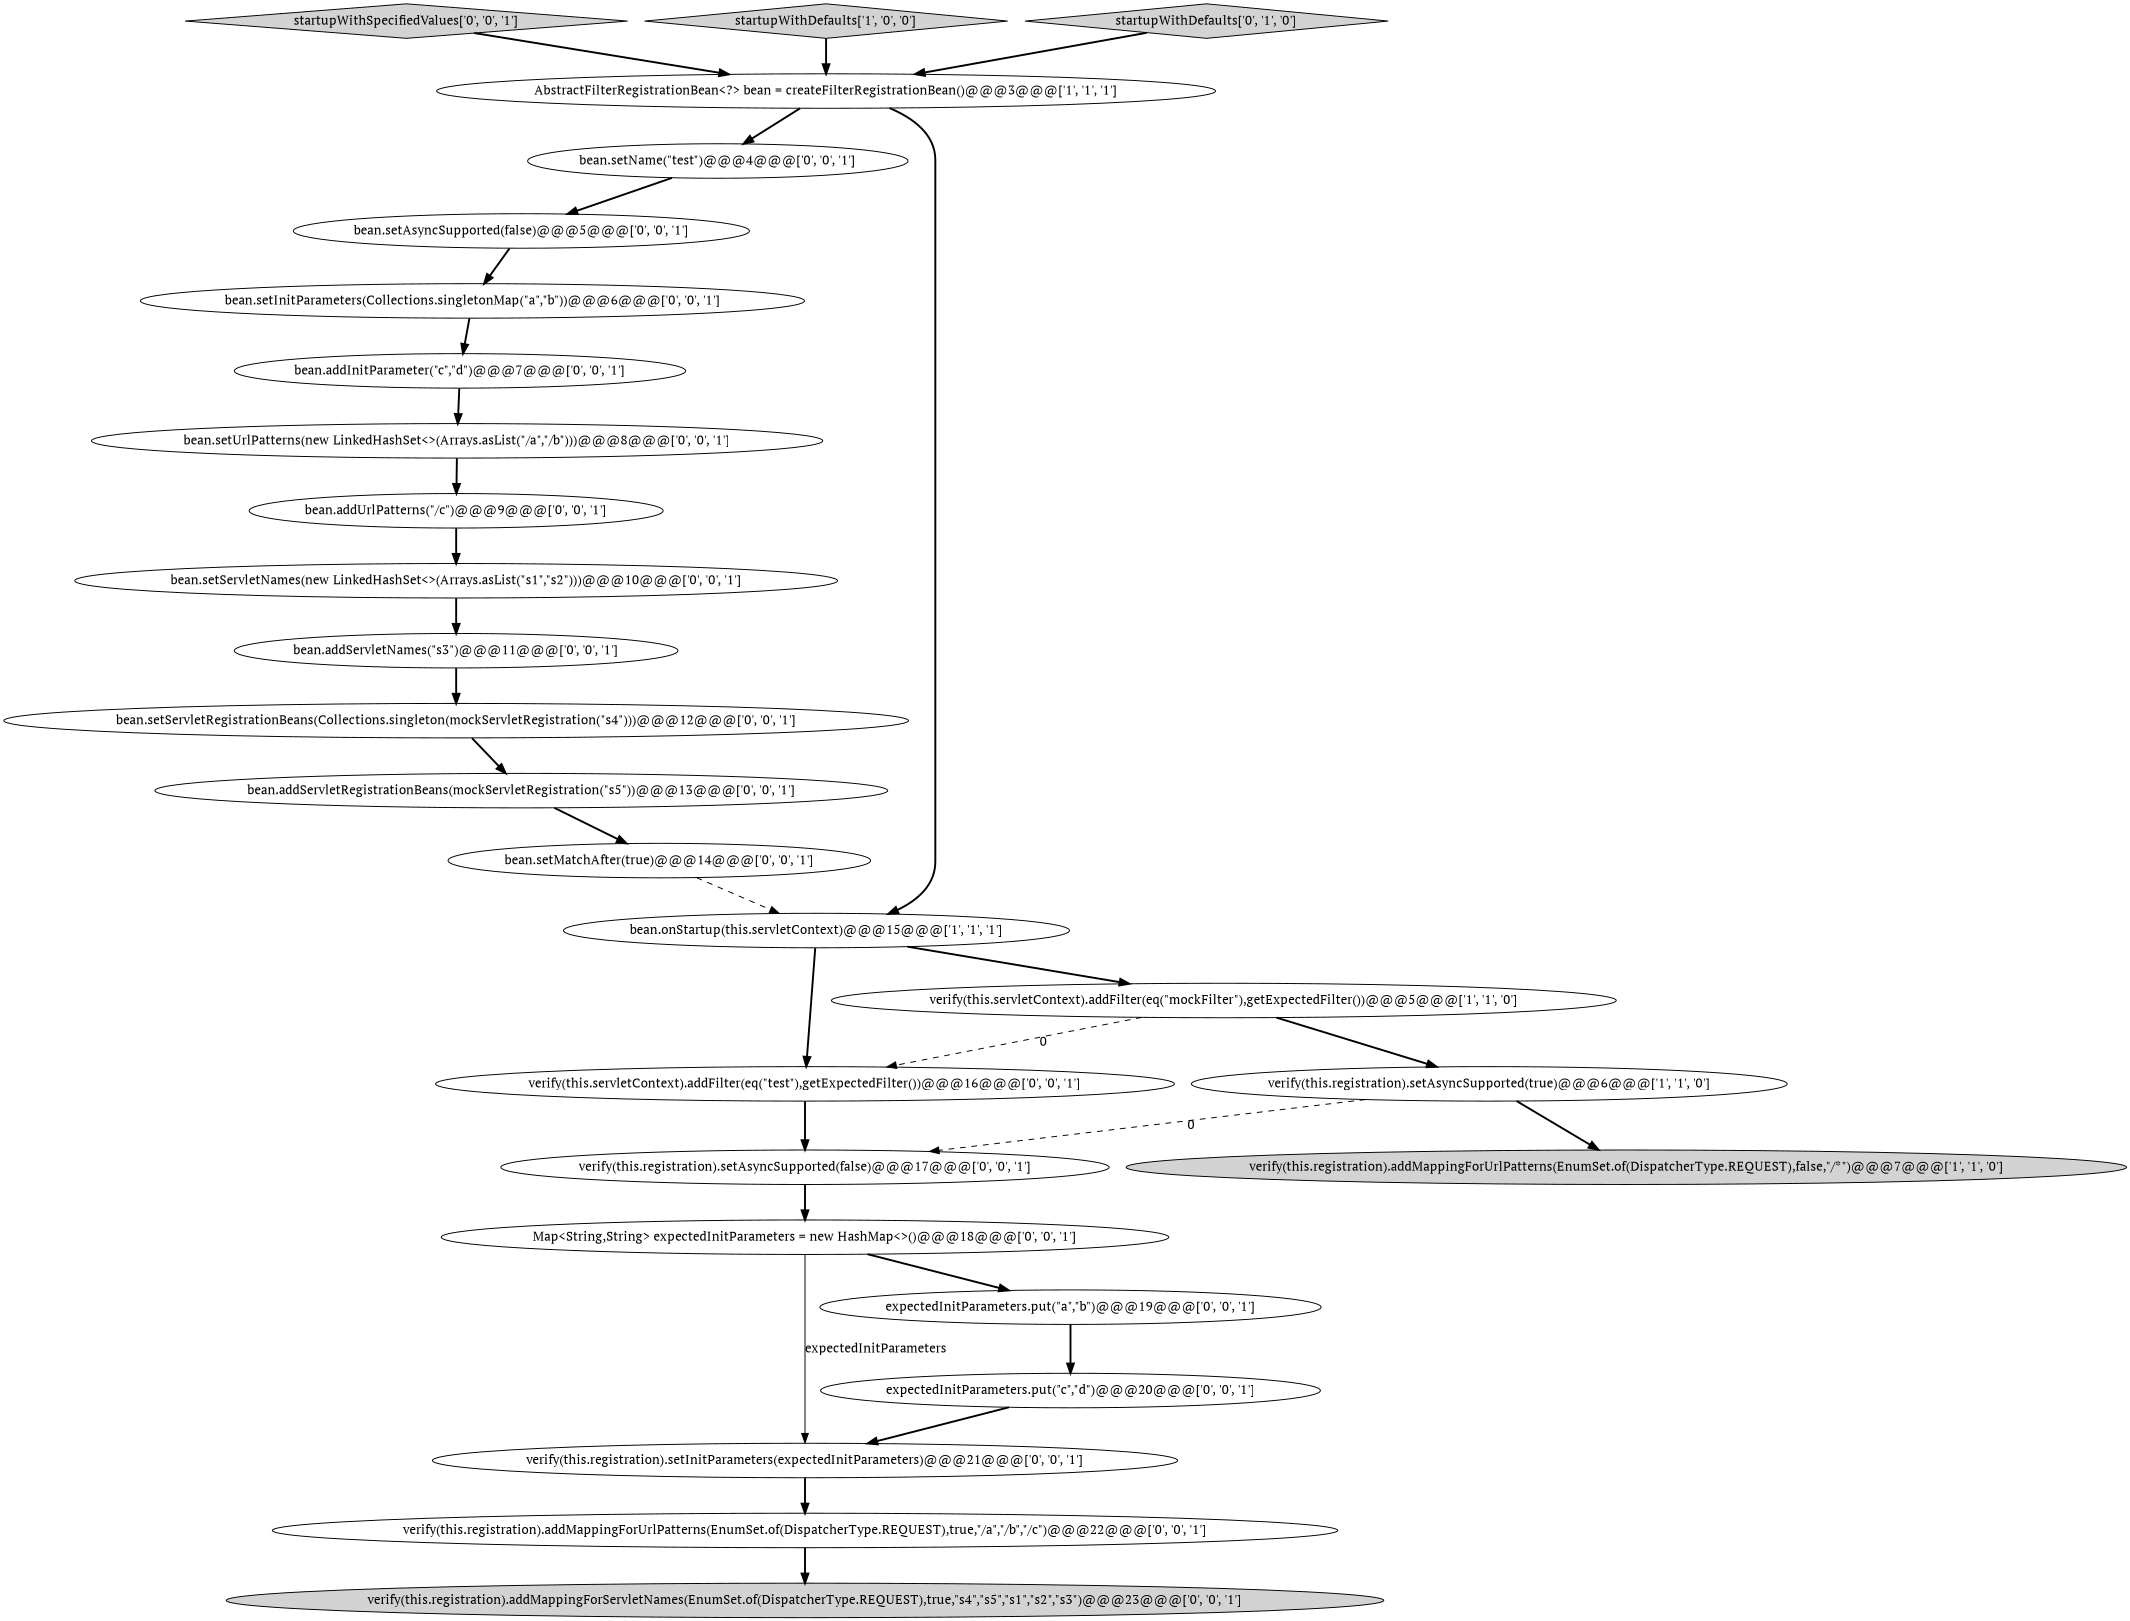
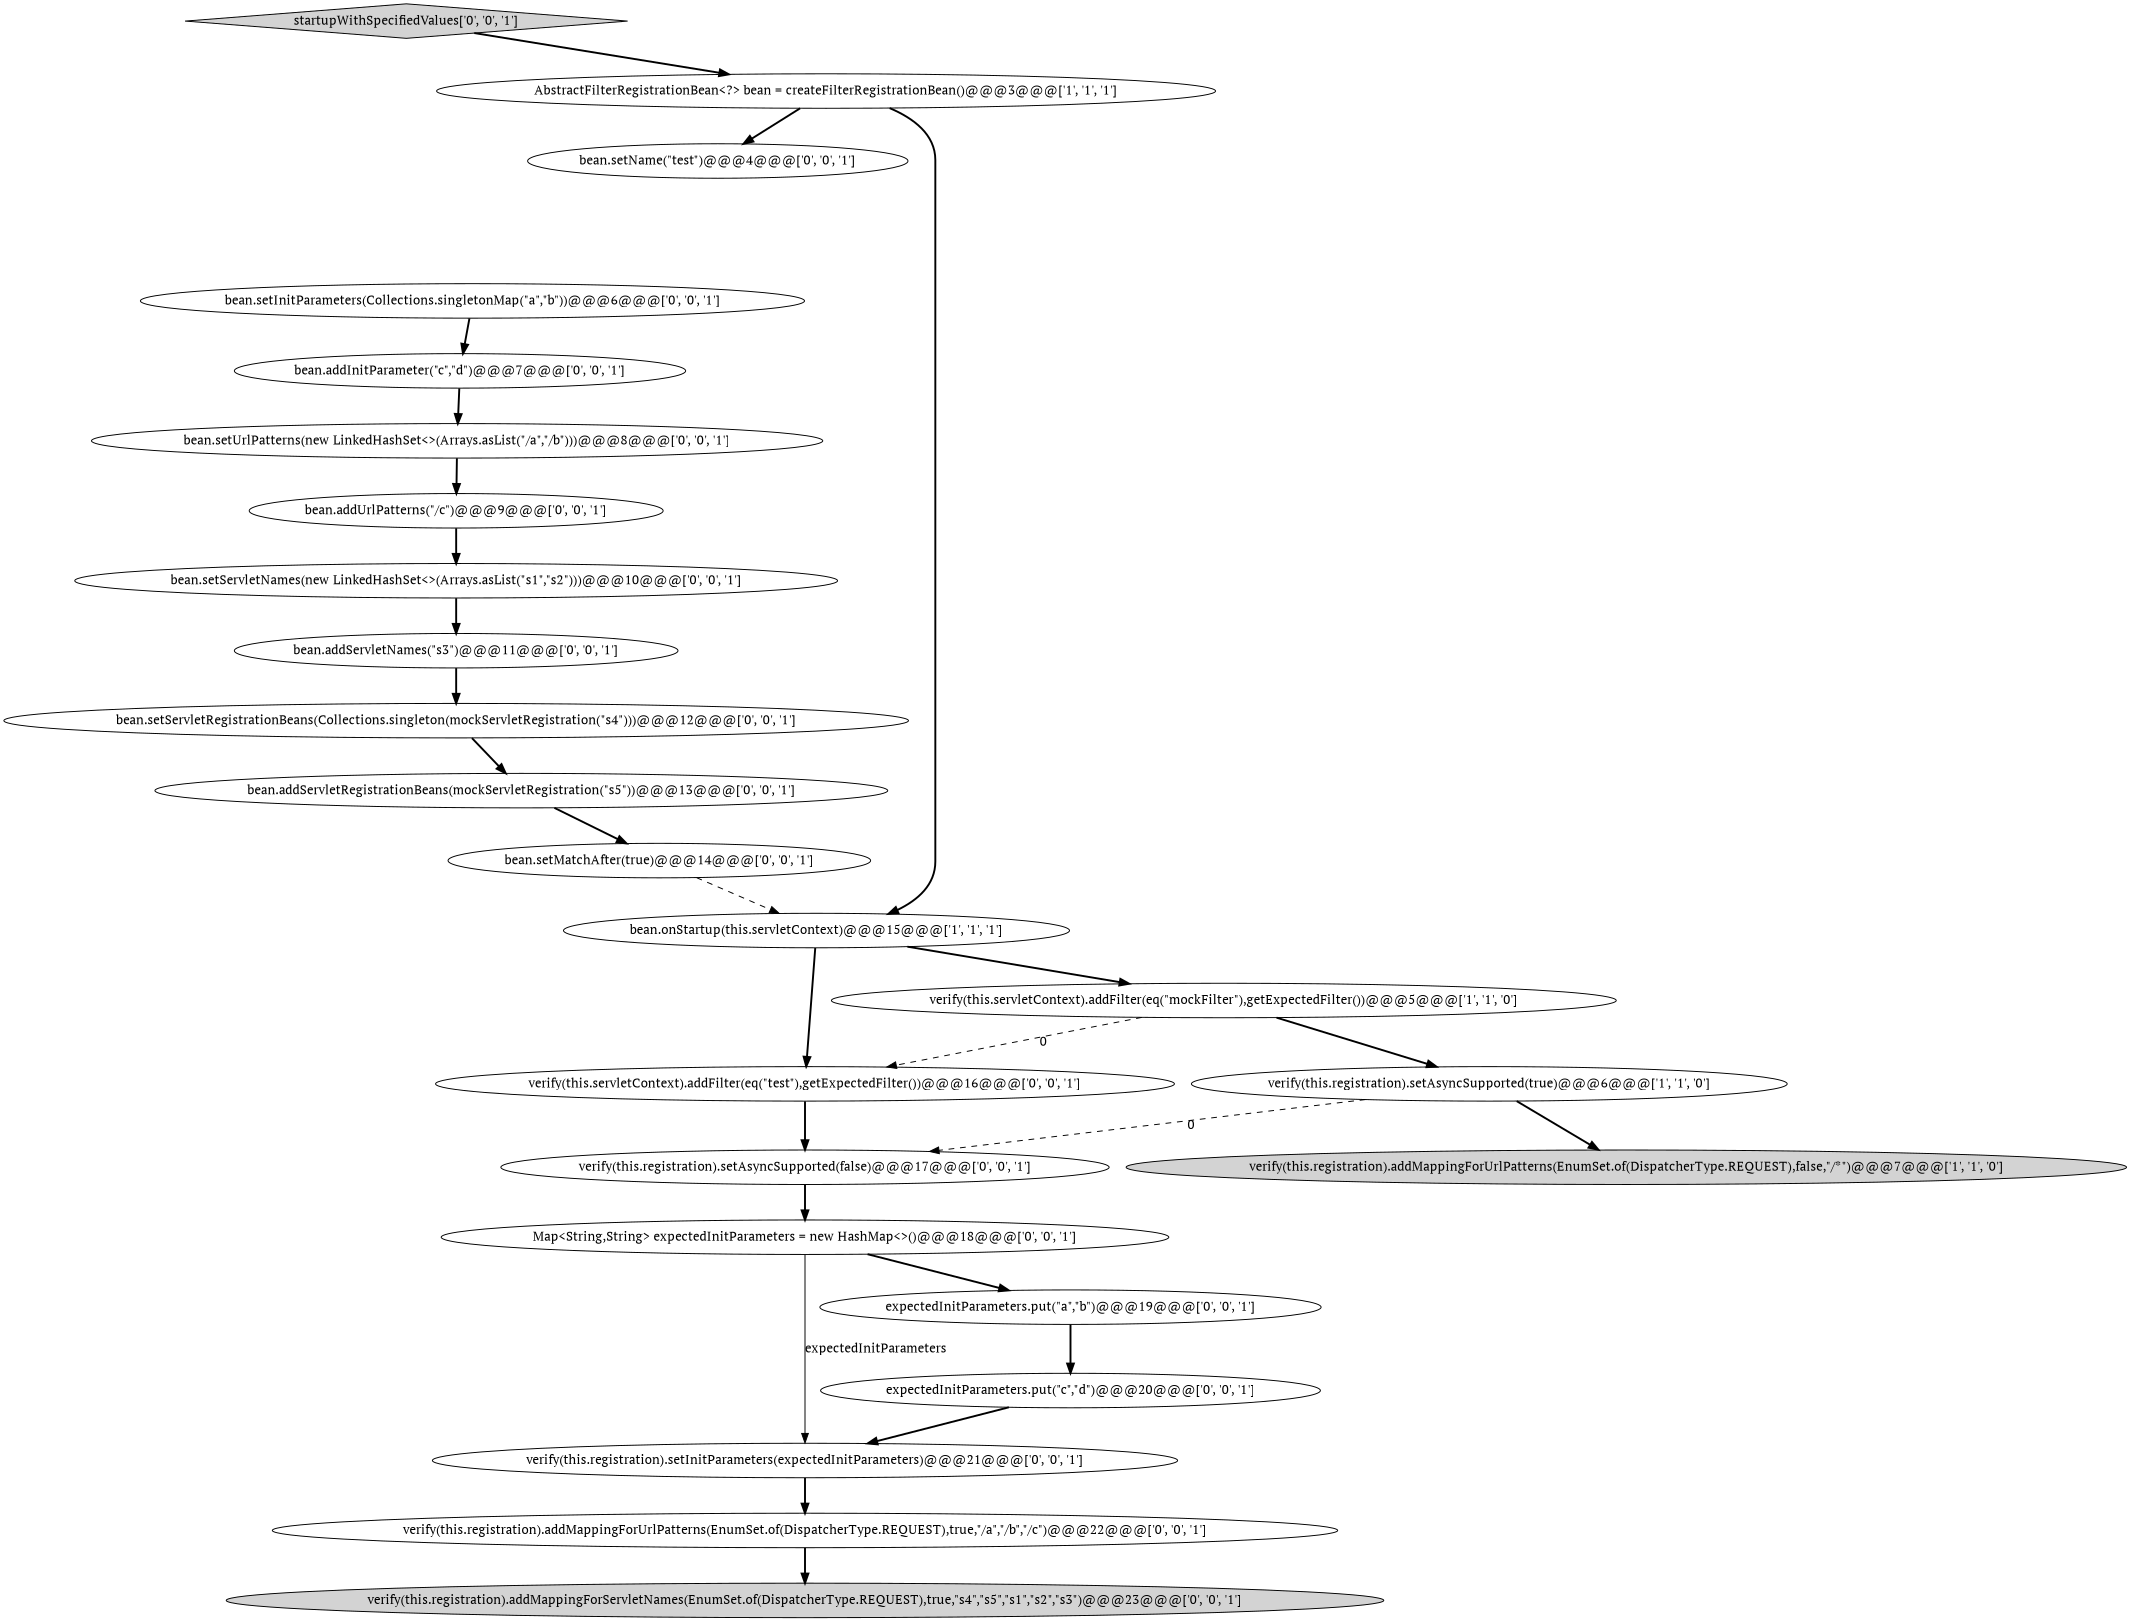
node "startupWithDefaults['1', '0', '0']": removed
node "startupWithDefaults['0', '1', '0']": removed
node "bean.setAsyncSupported(false)@@@5@@@['0', '0', '1']": removed
